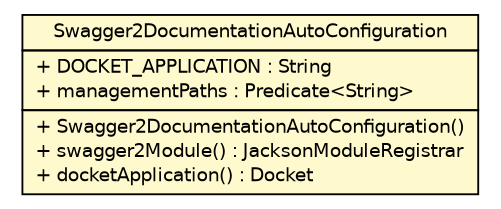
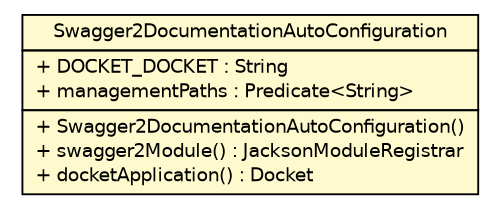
node "Swagger2DocumentationAutoConfiguration": text "+ DOCKET_APPLICATION : String" -> "+ DOCKET_DOCKET : String"
